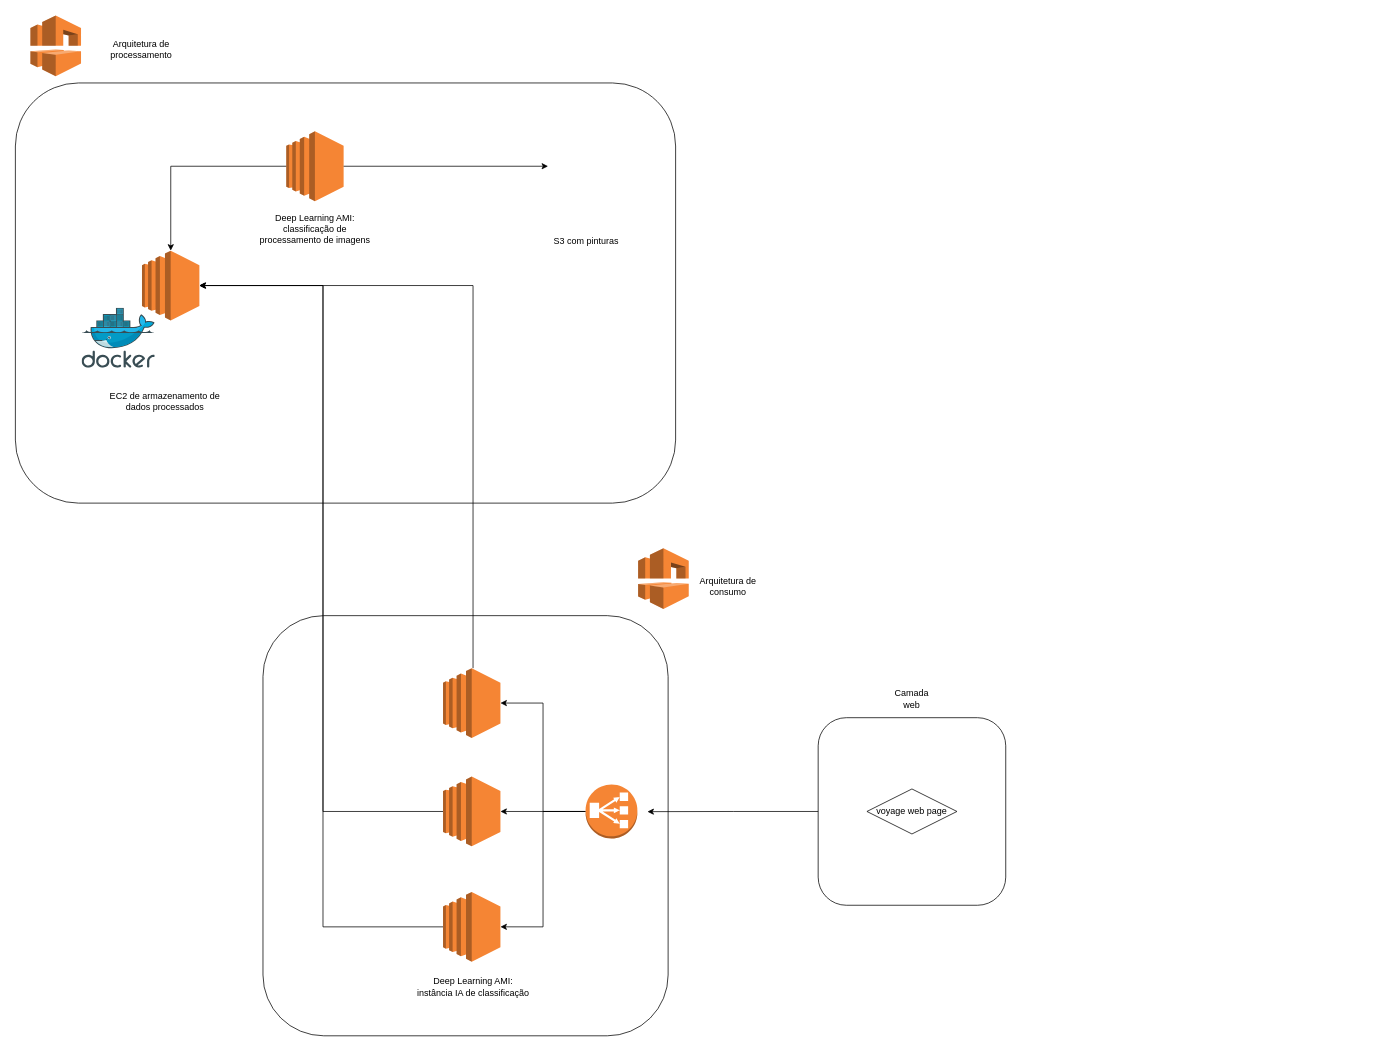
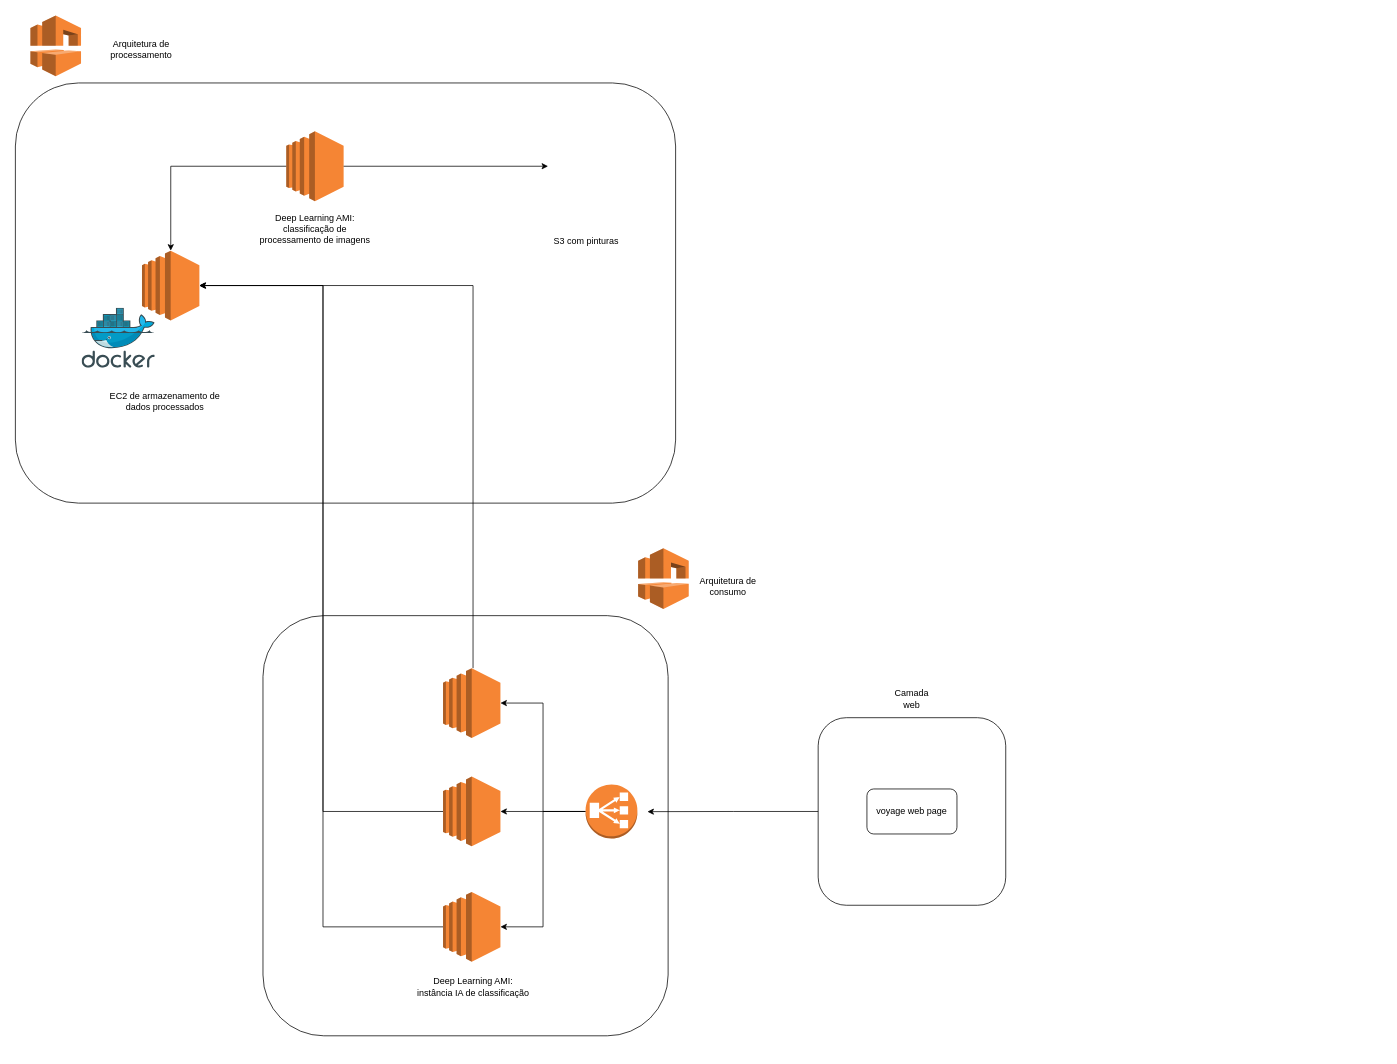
node "voyage web page": shape diamond -> rounded rectangle
